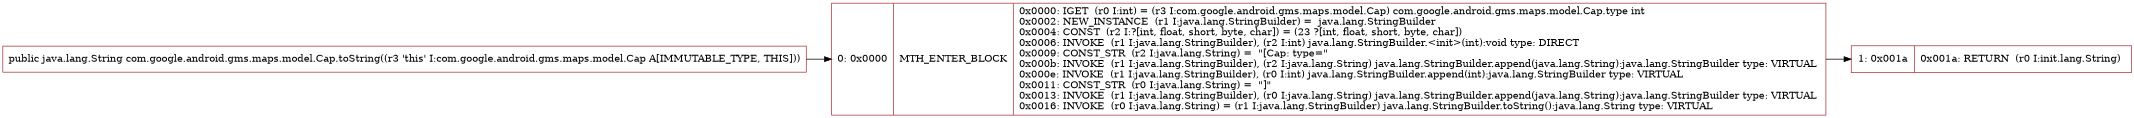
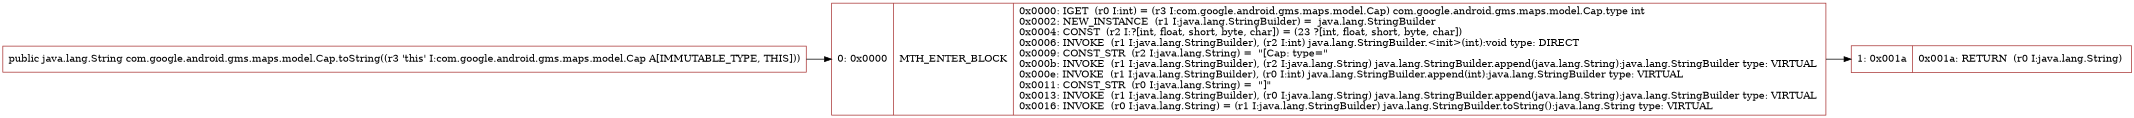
node "1: 0x001a": text "0x001a: RETURN  (r0 I:init.lang.String)" -> "0x001a: RETURN  (r0 I:java.lang.String)"
